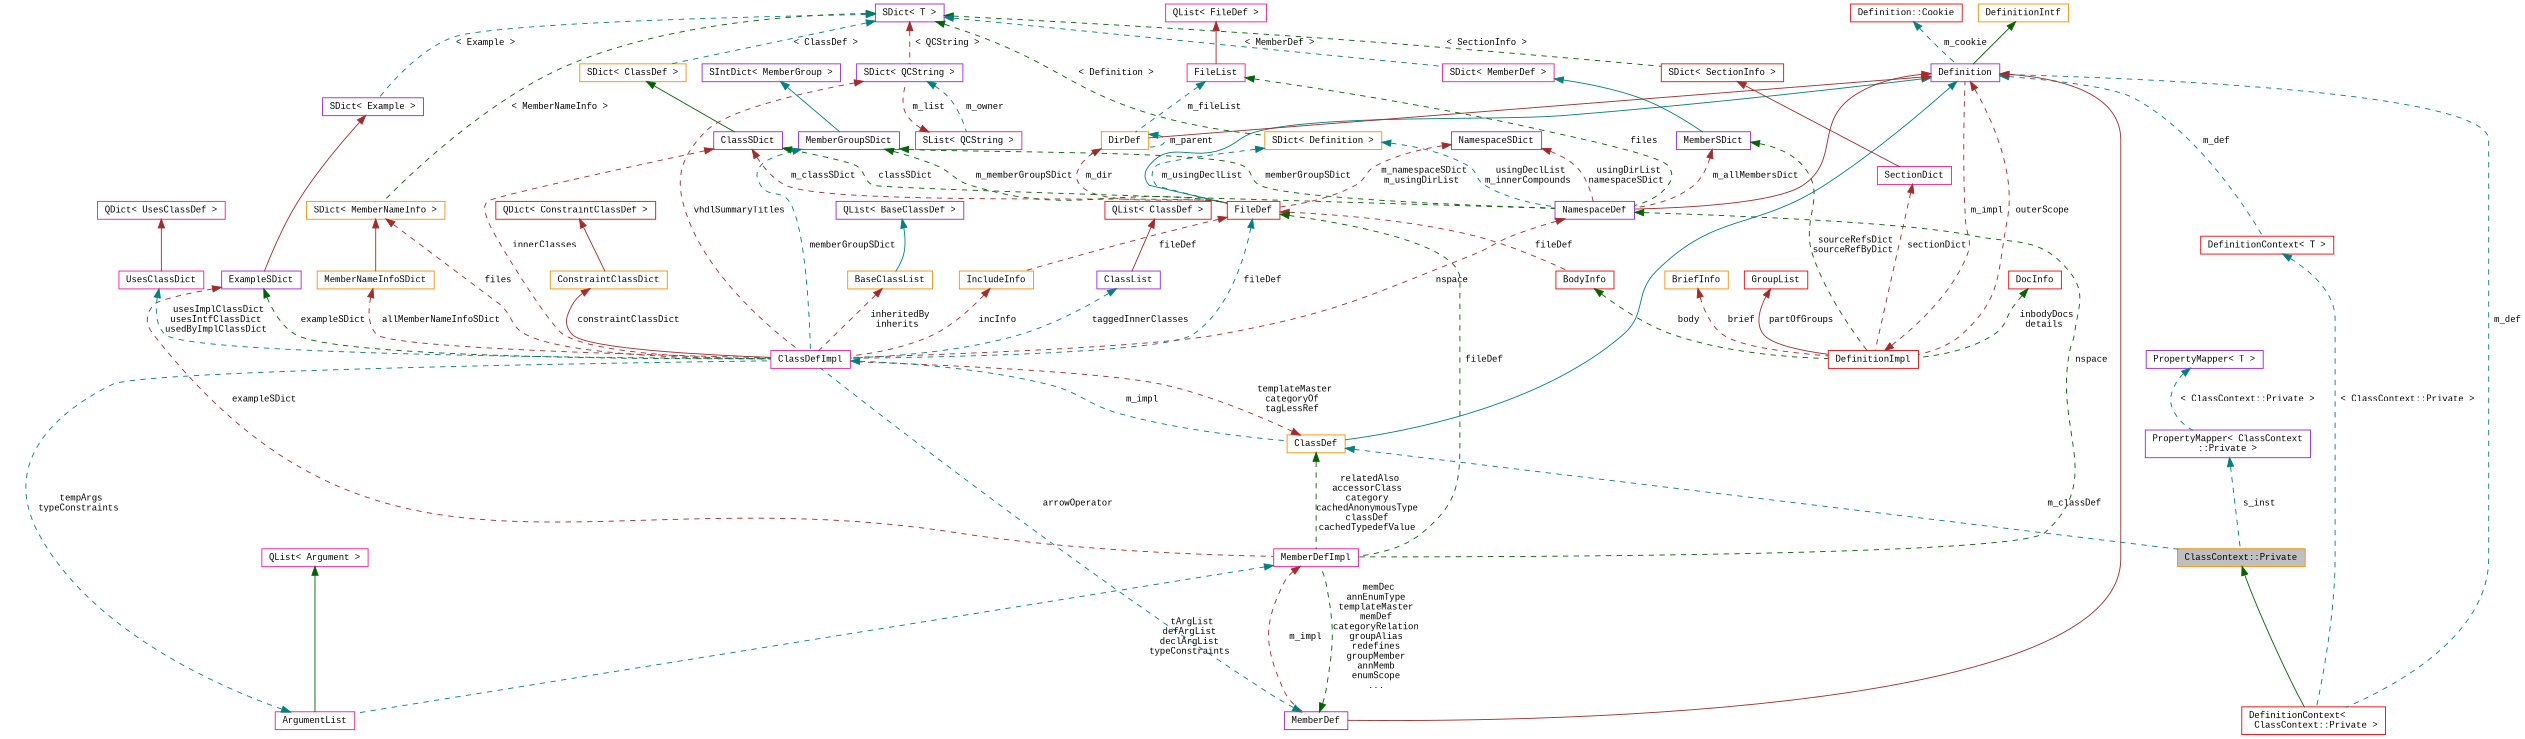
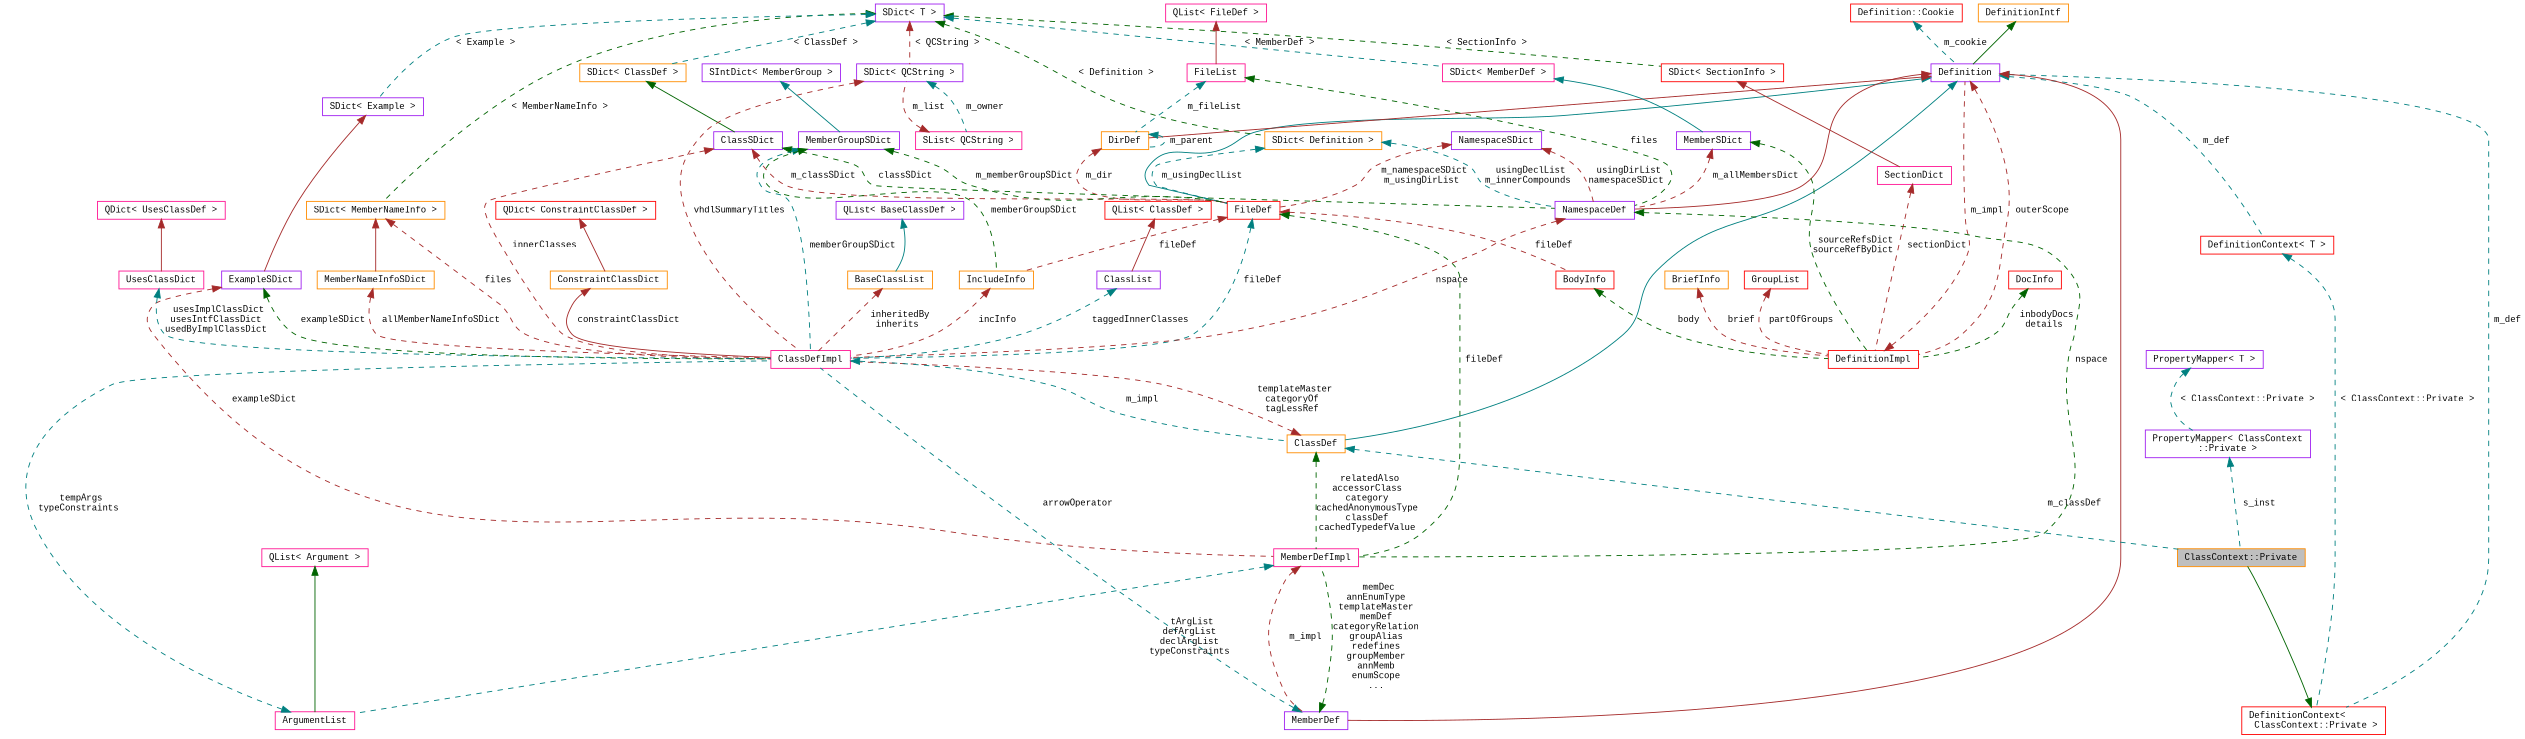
edge "NamespaceDef" -> "MemberGroupSDict": now "IncludeInfo" -> "MemberGroupSDict"
edge "DefinitionImpl" -> "GroupList": style solid -> dashed
edge "DefinitionContext< ClassContext::Private >" -> "ClassContext::Private": reversed
